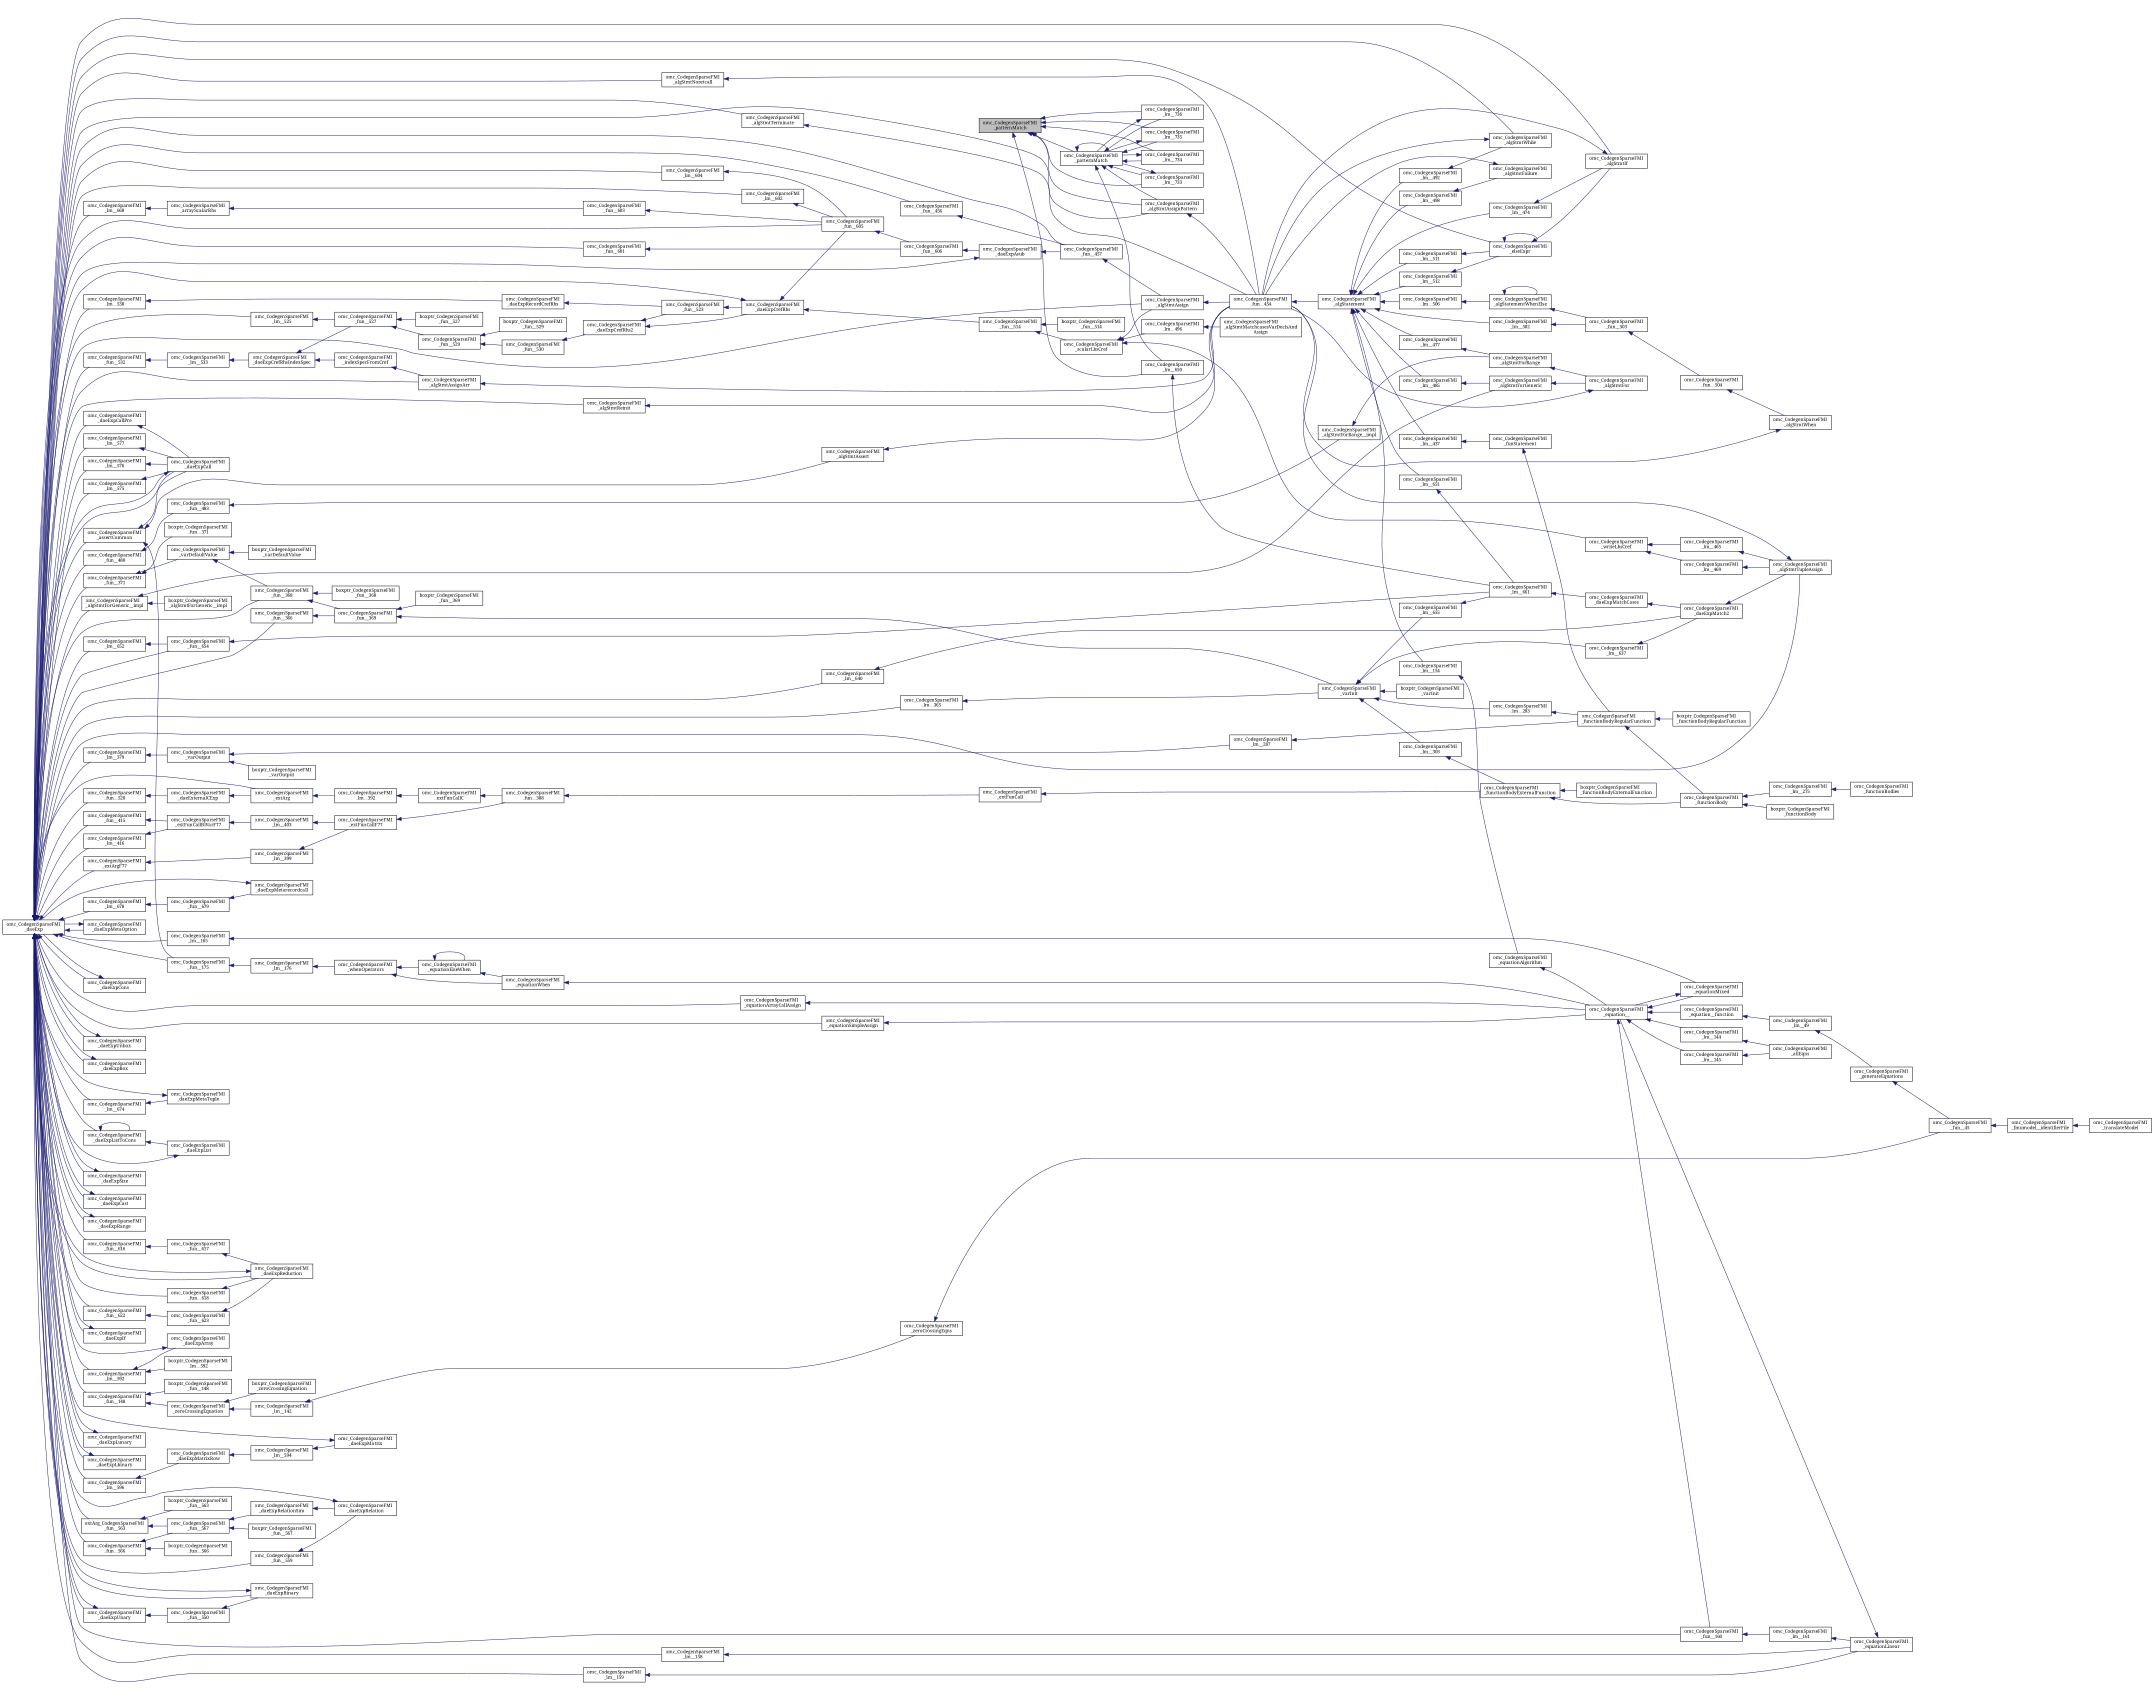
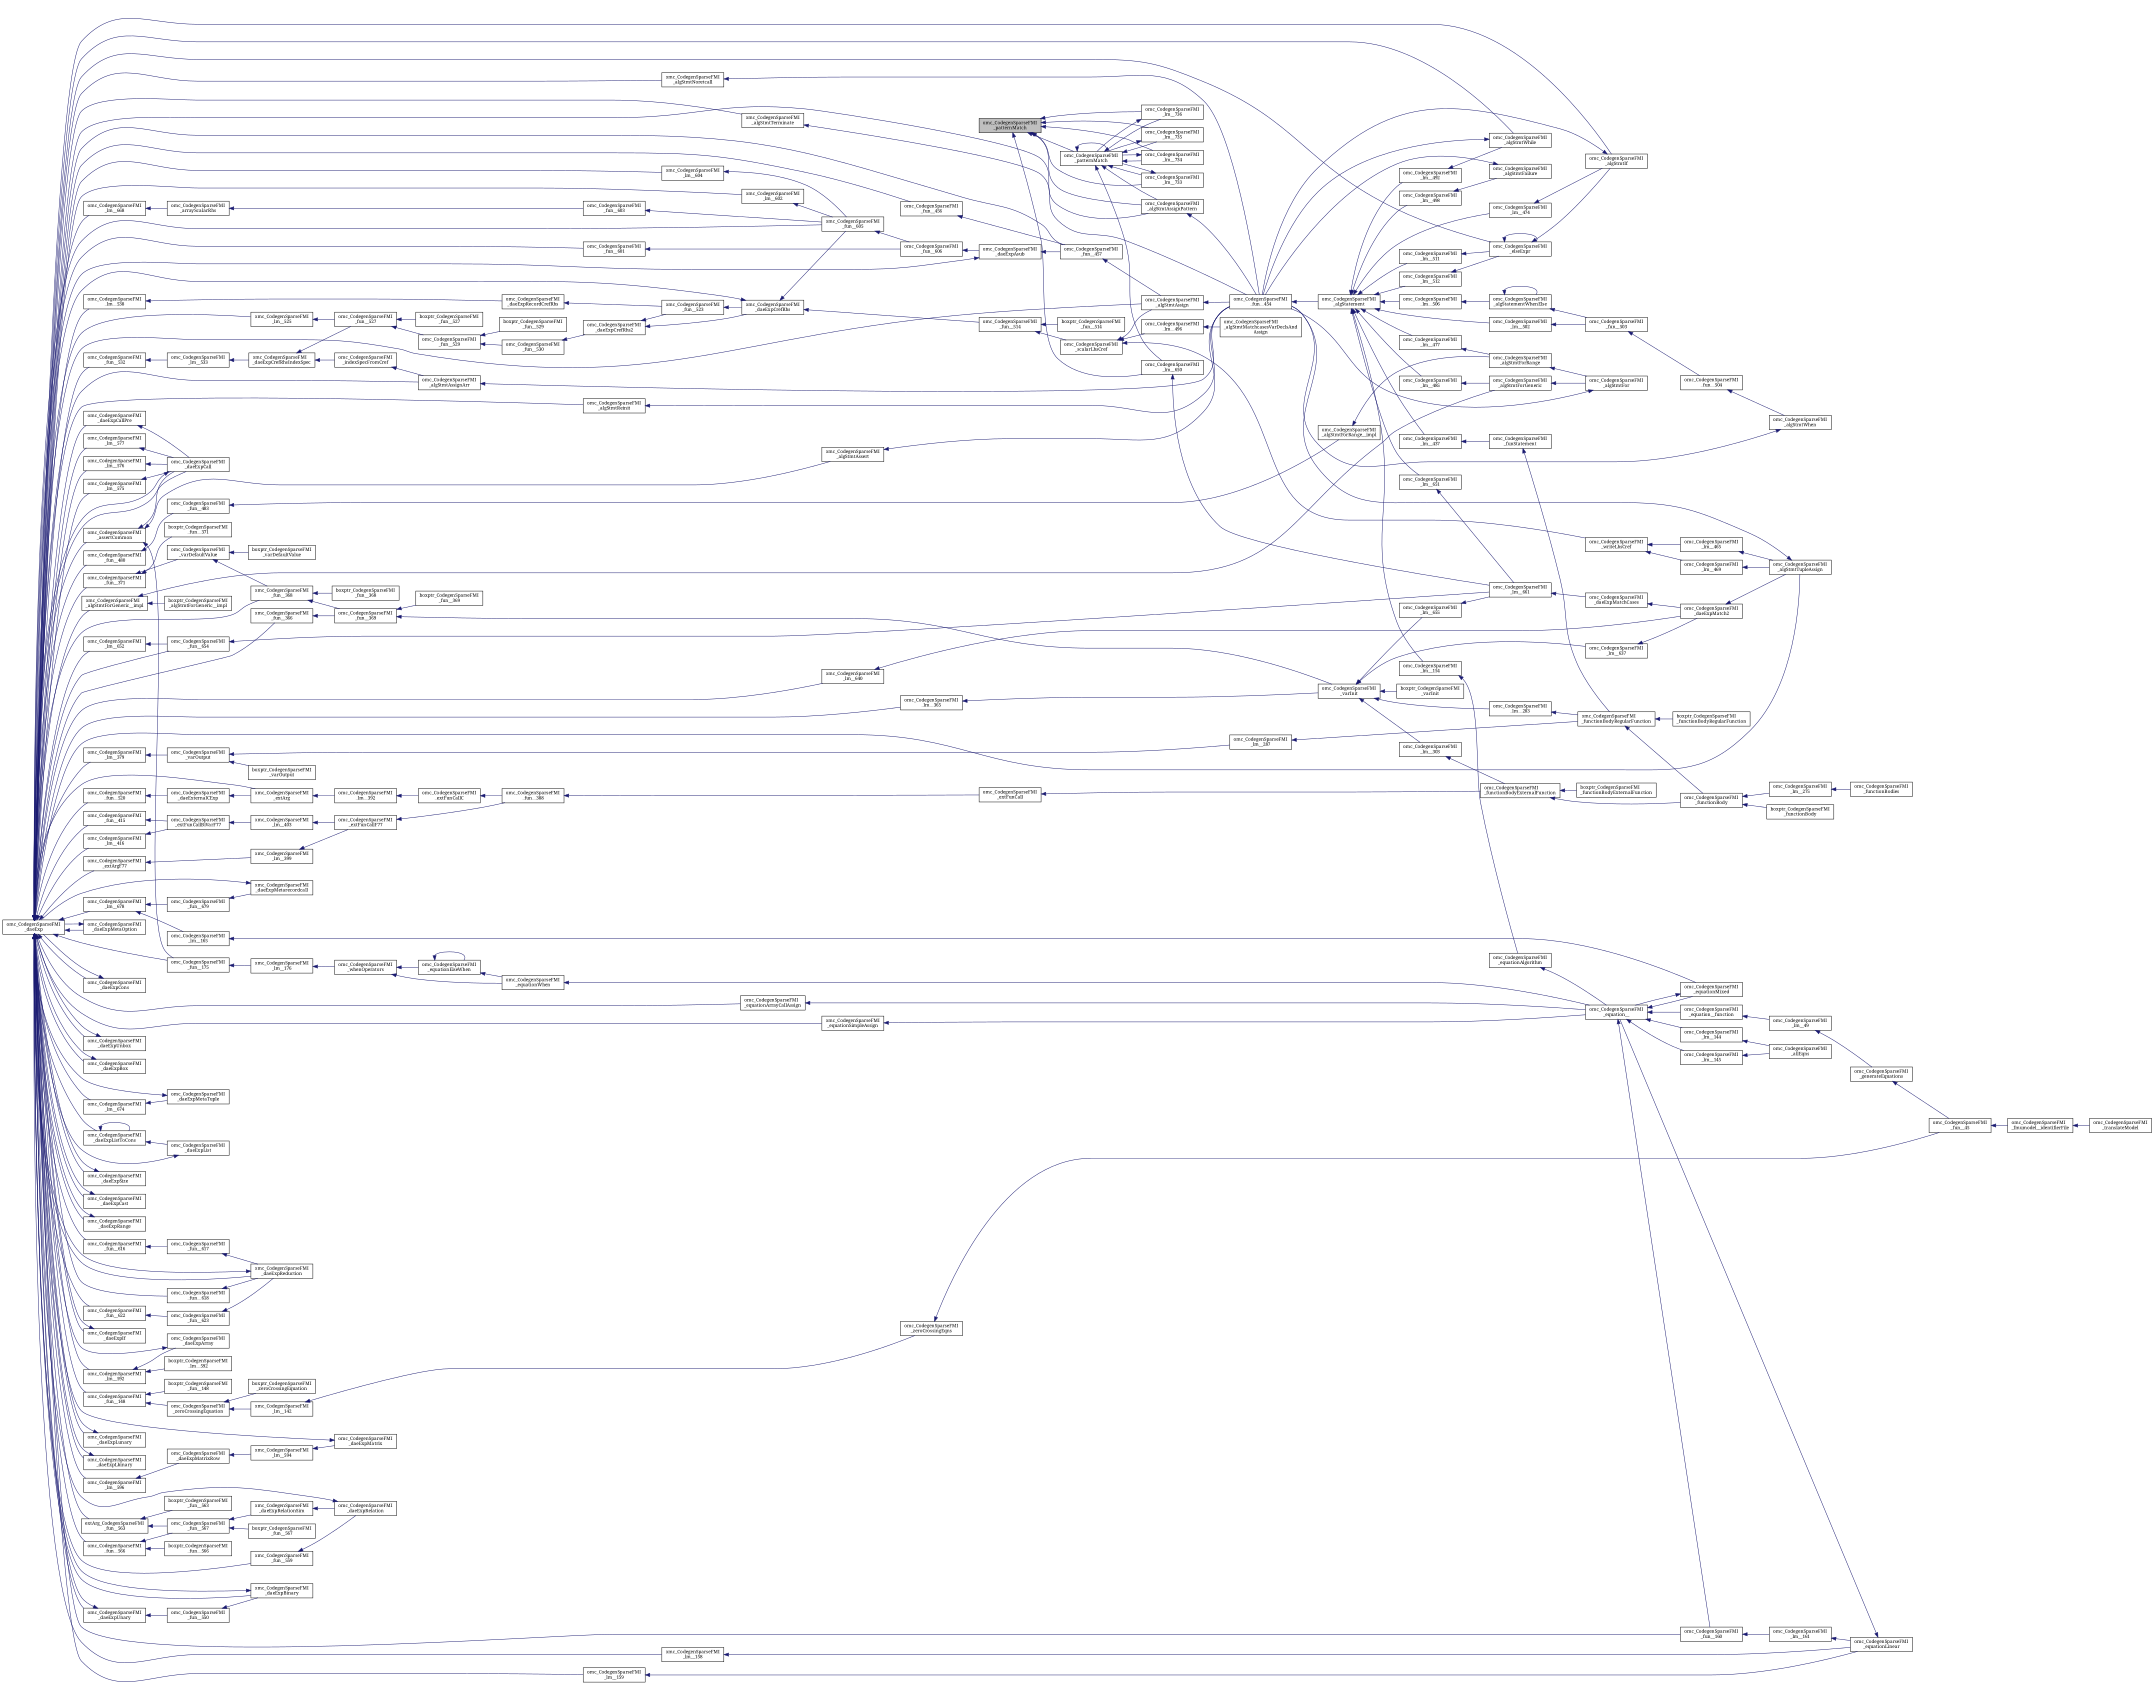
edge "omc_CodegenSparseFMI _lm__165" -> "omc_CodegenSparseFMI _daeExp": now "omc_CodegenSparseFMI _lm__165" -> "omc_CodegenSparseFMI _lm__678"
